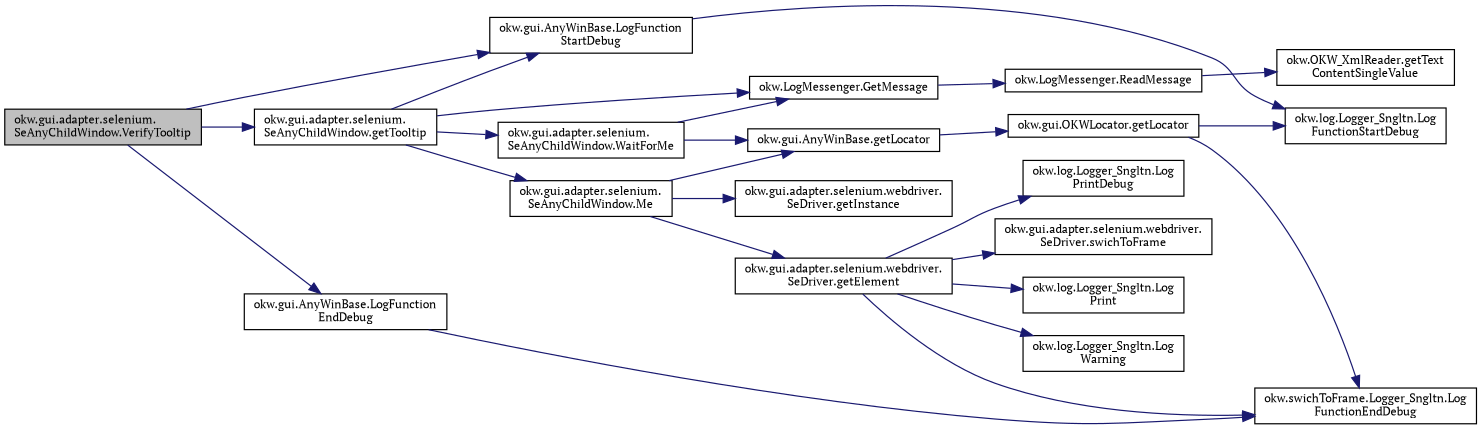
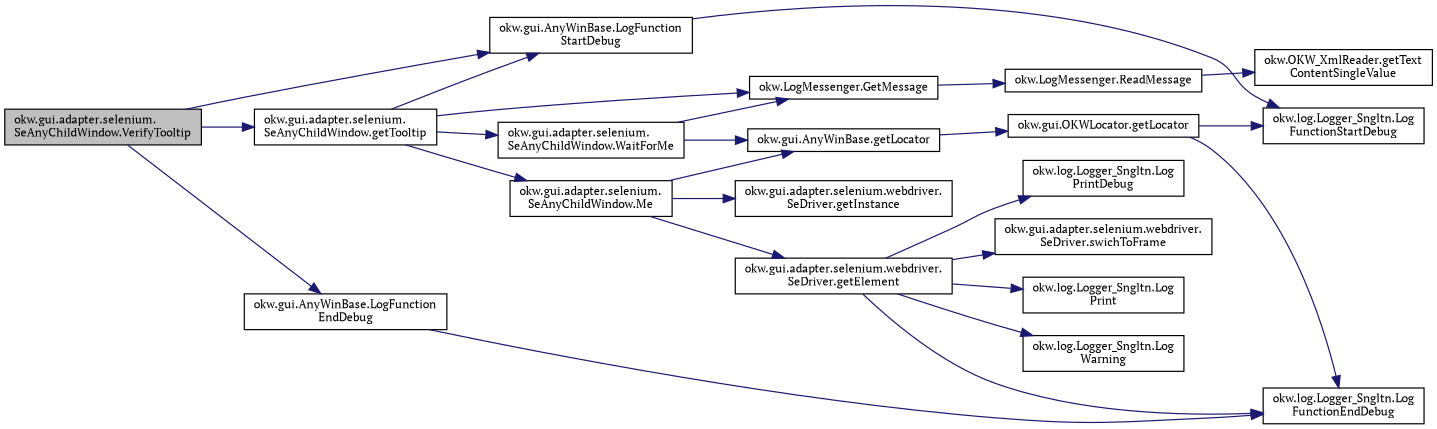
node "okw.swichToFrame.Logger_Sngltn.Log FunctionEndDebug": label "okw.swichToFrame.Logger_Sngltn.Log FunctionEndDebug" -> "okw.log.Logger_Sngltn.Log FunctionEndDebug"
